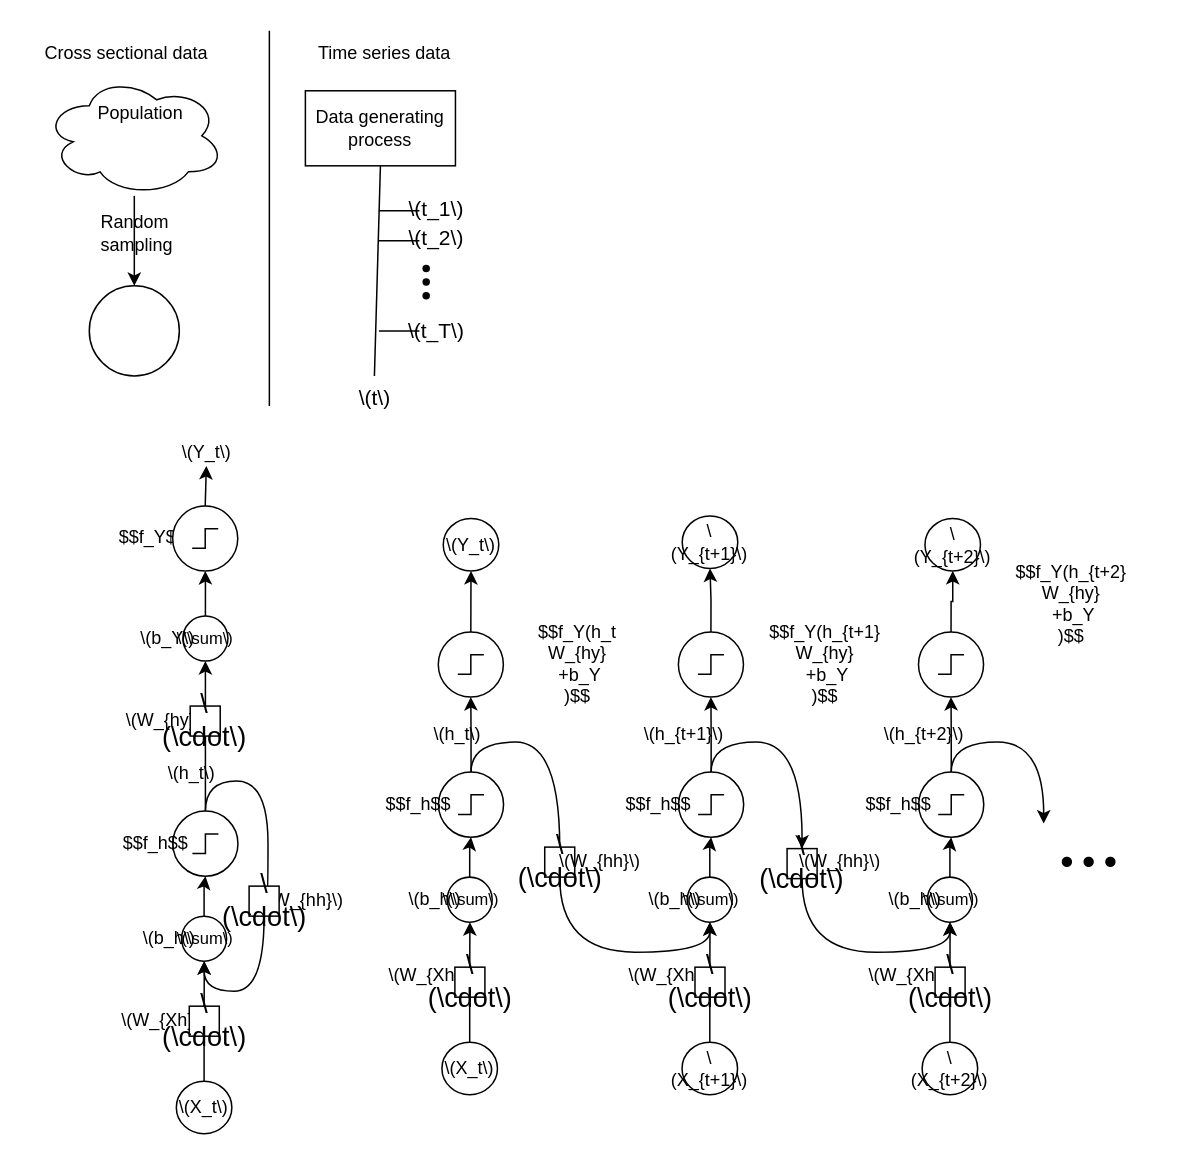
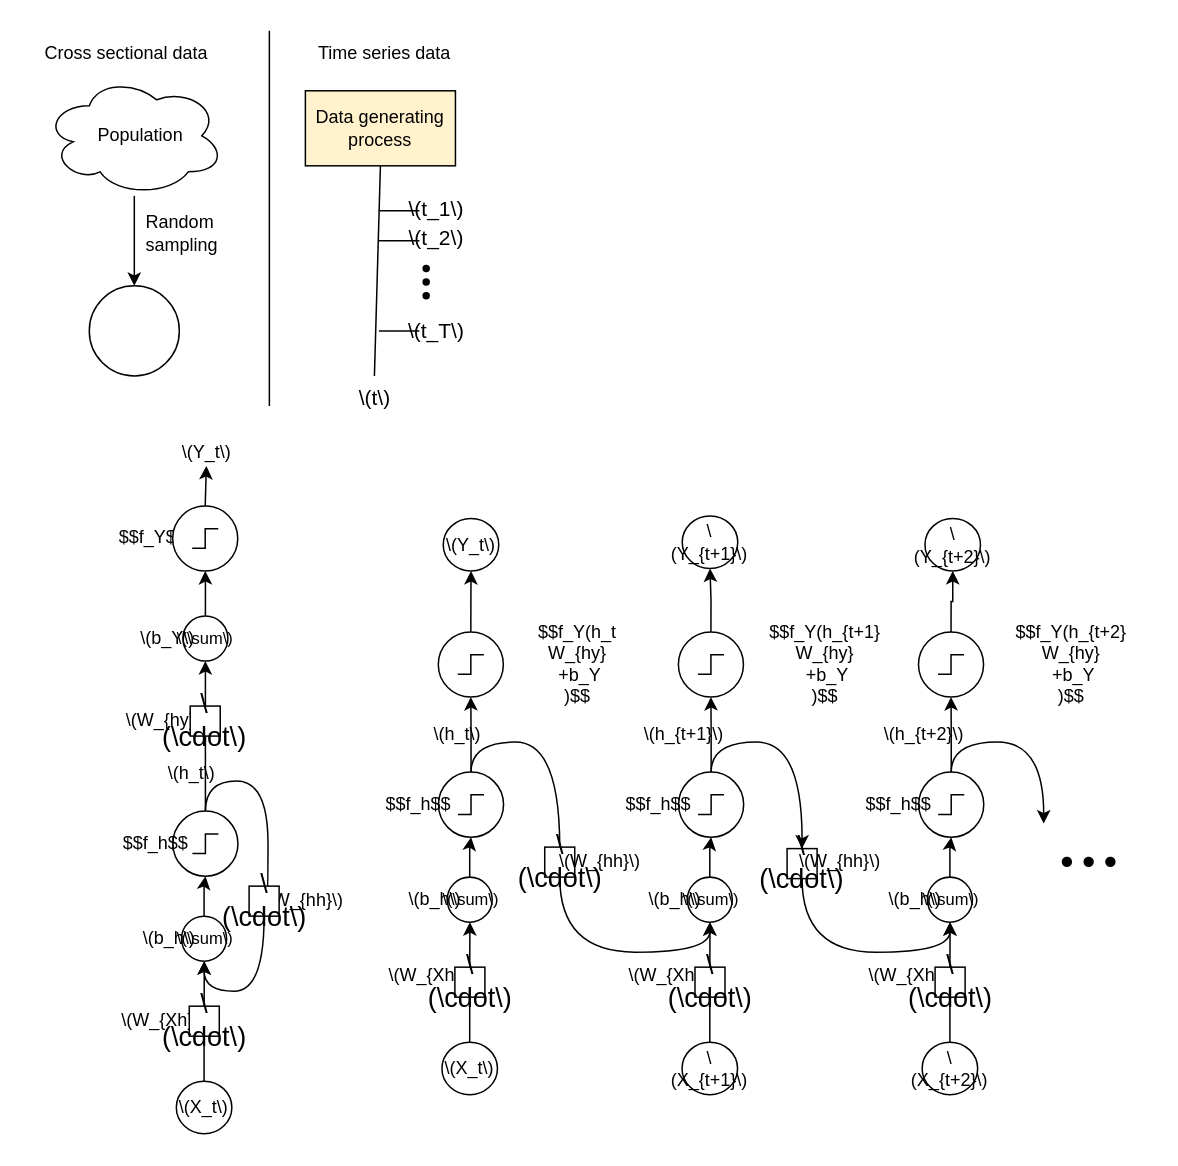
node "Population": moved (140, 113) -> (140, 136)
node "Data generating process": fillcolor #ffffff -> #fff2cc
node "Random sampling": moved (143, 233) -> (188, 233)
node "$$f_Y(h_{t+2} W_{hy} +b_Y )$$": moved (1070, 604) -> (1070, 664)
